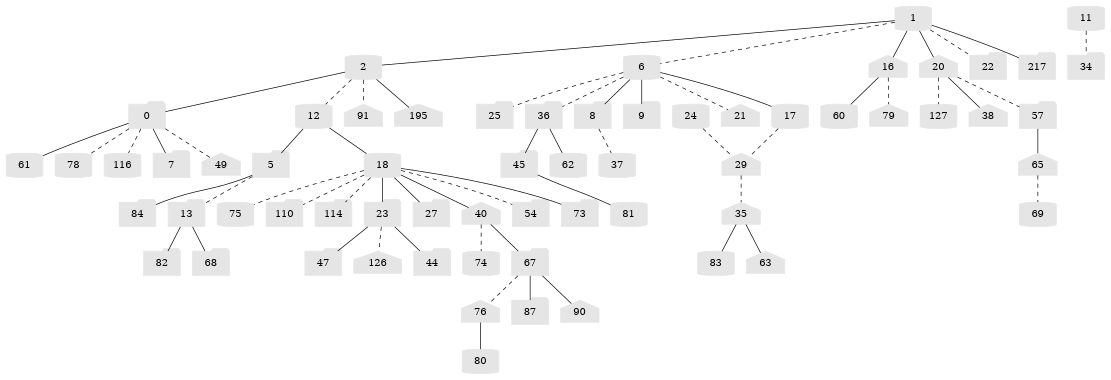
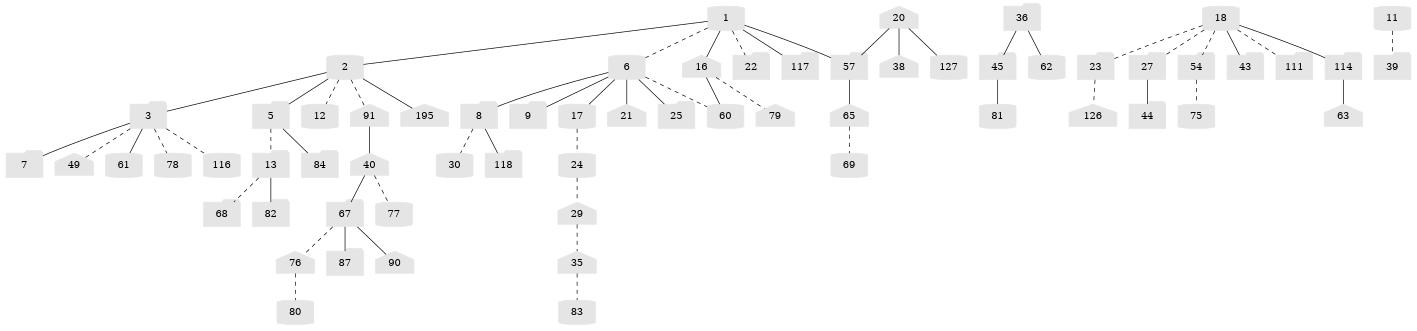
edge "1" -- "20": now "1" -- "57"
node "217": label "217" -> "117"
node "34": label "34" -> "39"
edge "6" -- "25": style dashed -> solid
edge "20" -- "127": style dashed -> solid
edge "6" -- "36": now "6" -- "60"
edge "20" -- "57": style dashed -> solid
edge "6" -- "21": style dashed -> solid
node "0": label "0" -> "3"
edge "12" -- "5": now "2" -- "5"
edge "12" -- "18": removed
edge "17" -- "29": now "17" -- "24"
node "118": added
node "37": label "37" -> "30"
edge "18" -- "75": now "54" -- "75"
edge "18" -- "114": style dashed -> solid
edge "18" -- "23": style solid -> dashed
edge "18" -- "27": style solid -> dashed
edge "18" -- "40": now "91" -- "40"
node "110": label "110" -> "111"
node "73": label "73" -> "43"
edge "35" -- "83": style solid -> dashed
edge "13" -- "68": style solid -> dashed
edge "23" -- "44": now "27" -- "44"
edge "35" -- "63": now "114" -- "63"
node "47": removed
node "74": label "74" -> "77"
edge "76" -- "80": style solid -> dashed
